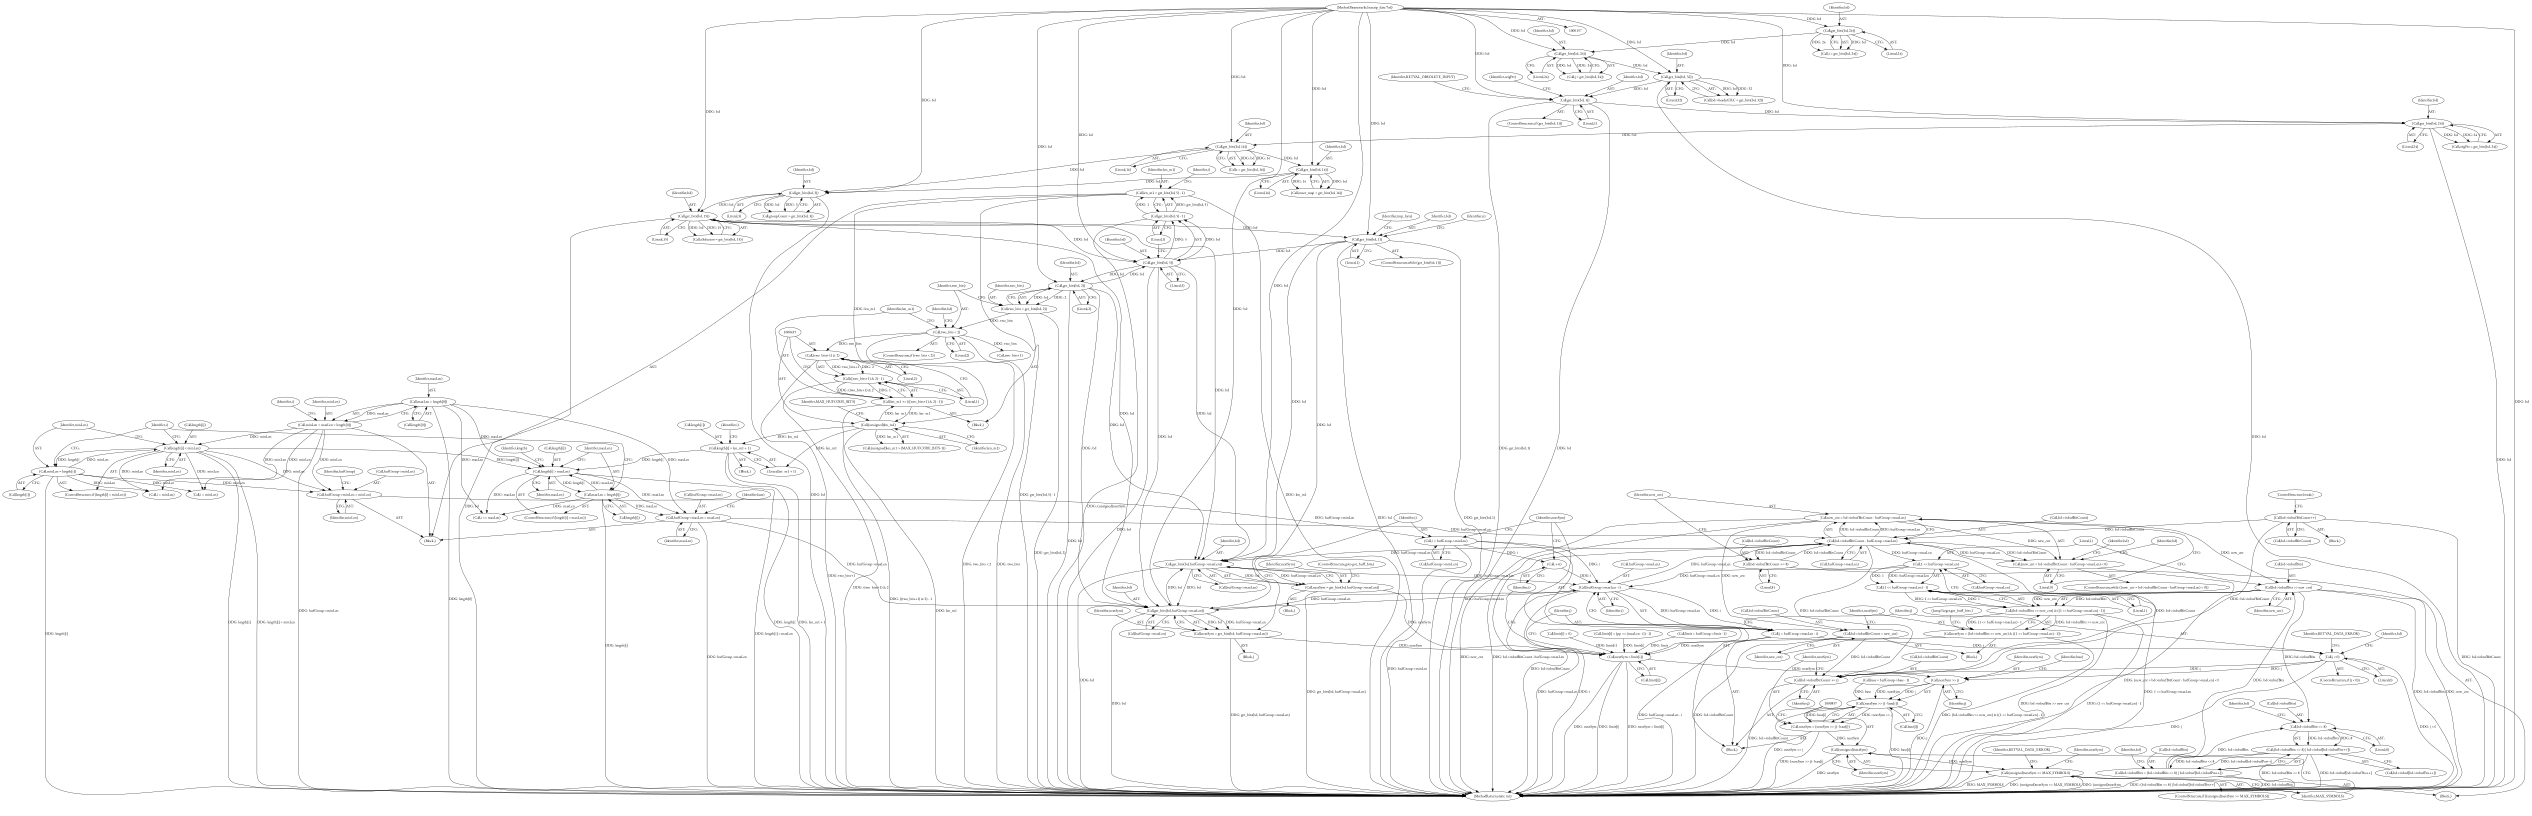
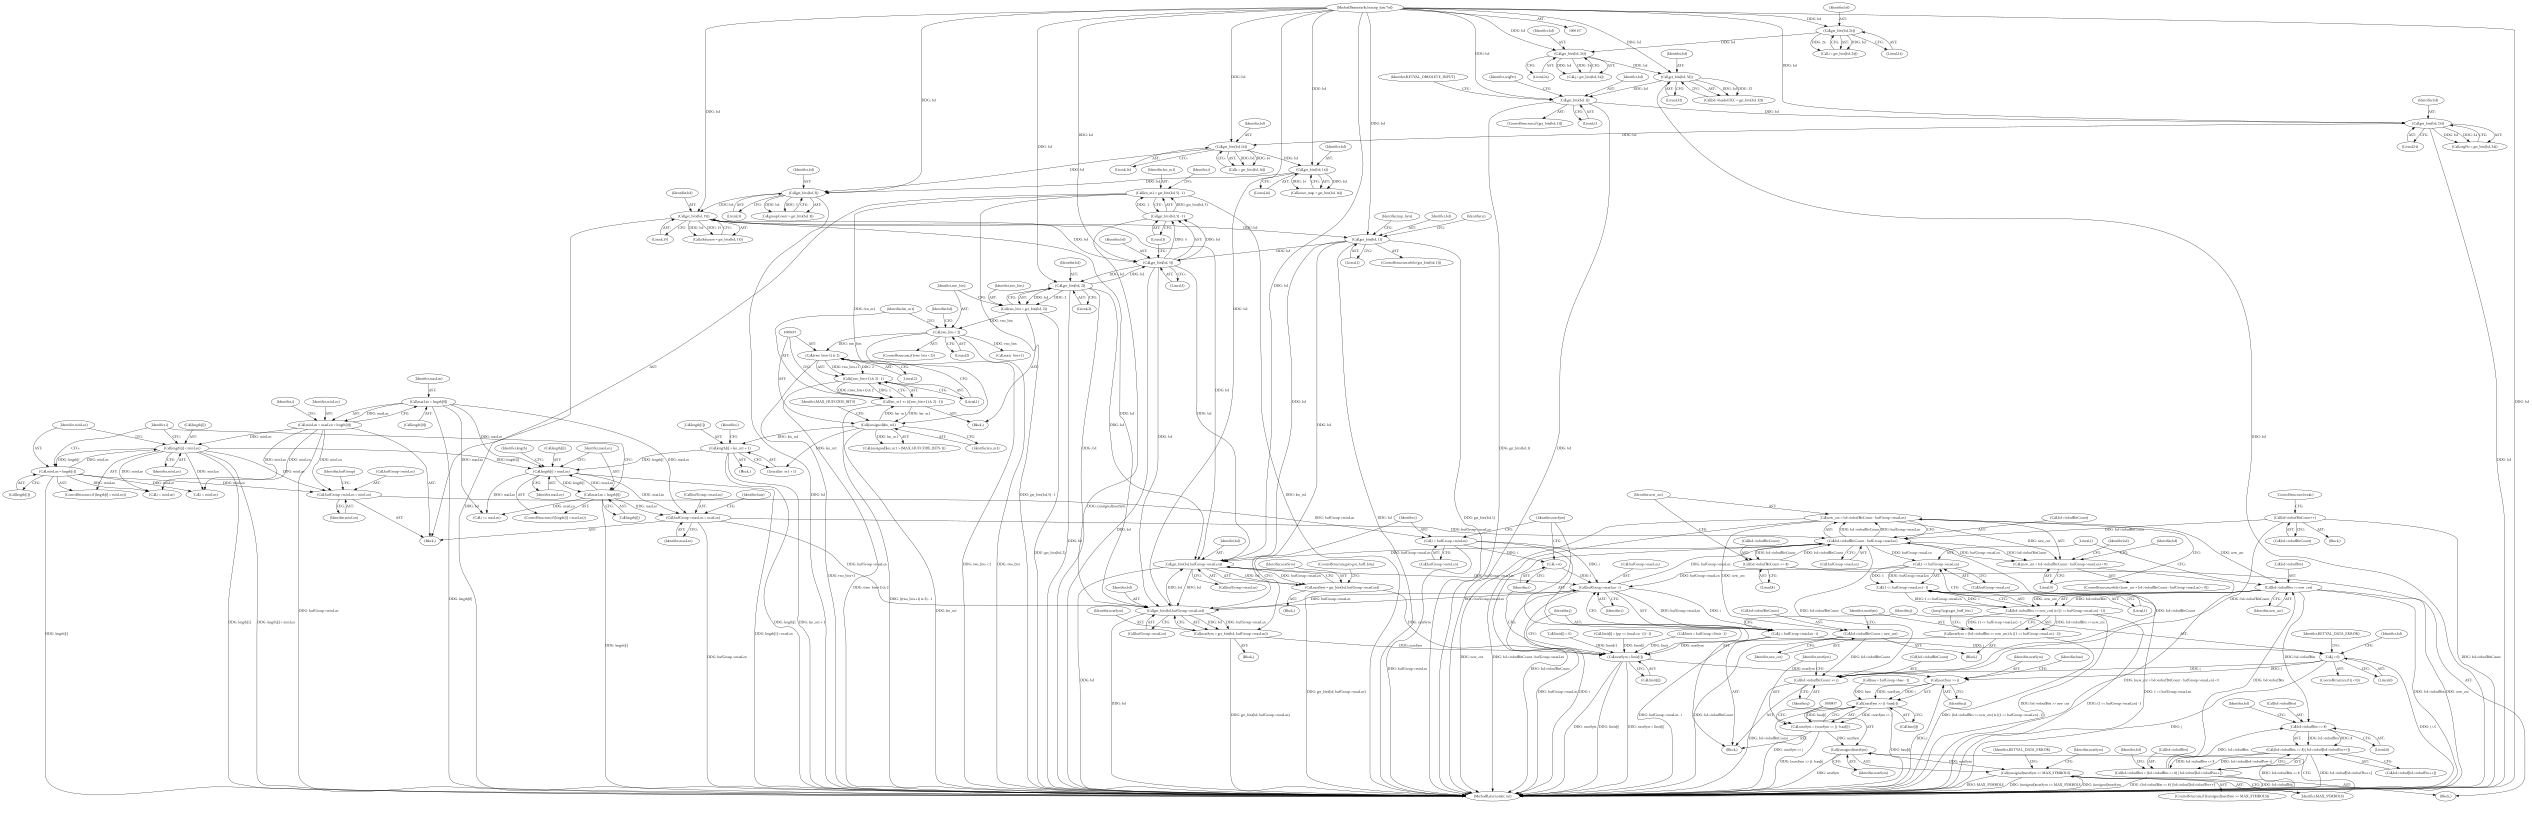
node "(Call,two_bits+1)": label "(Call,two_bits+1)" -> "(Call,static_bits+1)"
edge "(Call,maxLen = length[0])" -> "(Call,length[0])": removed, label "CFG:"
